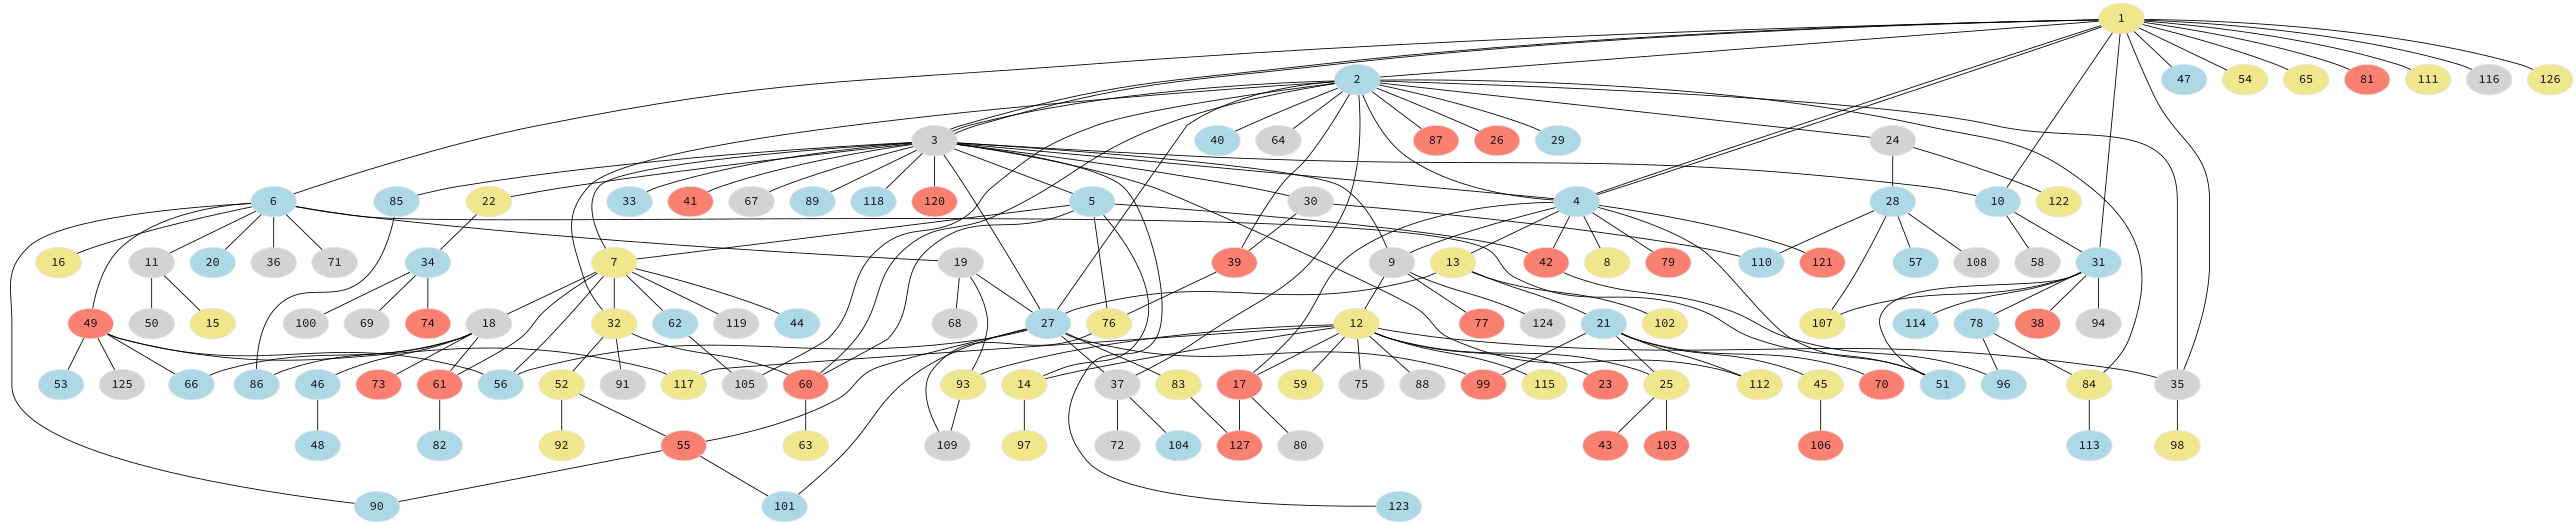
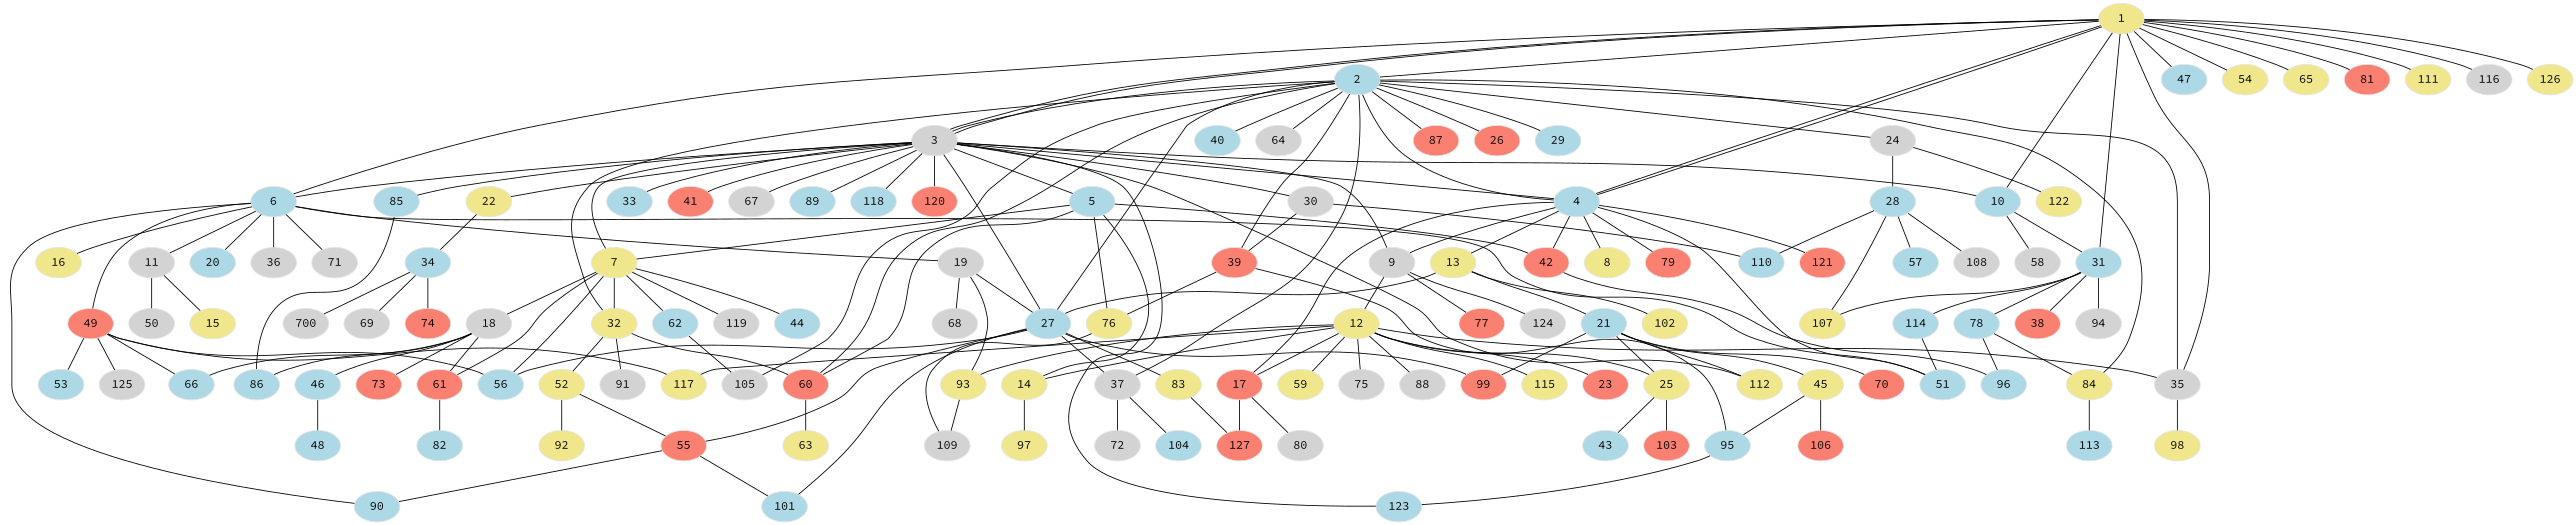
edge "3" -- "6": added
edge "31" -- "51": now "114" -- "51"
node "100": label "100" -> "700"
node "43": fillcolor salmon -> lightblue
node "95": added
